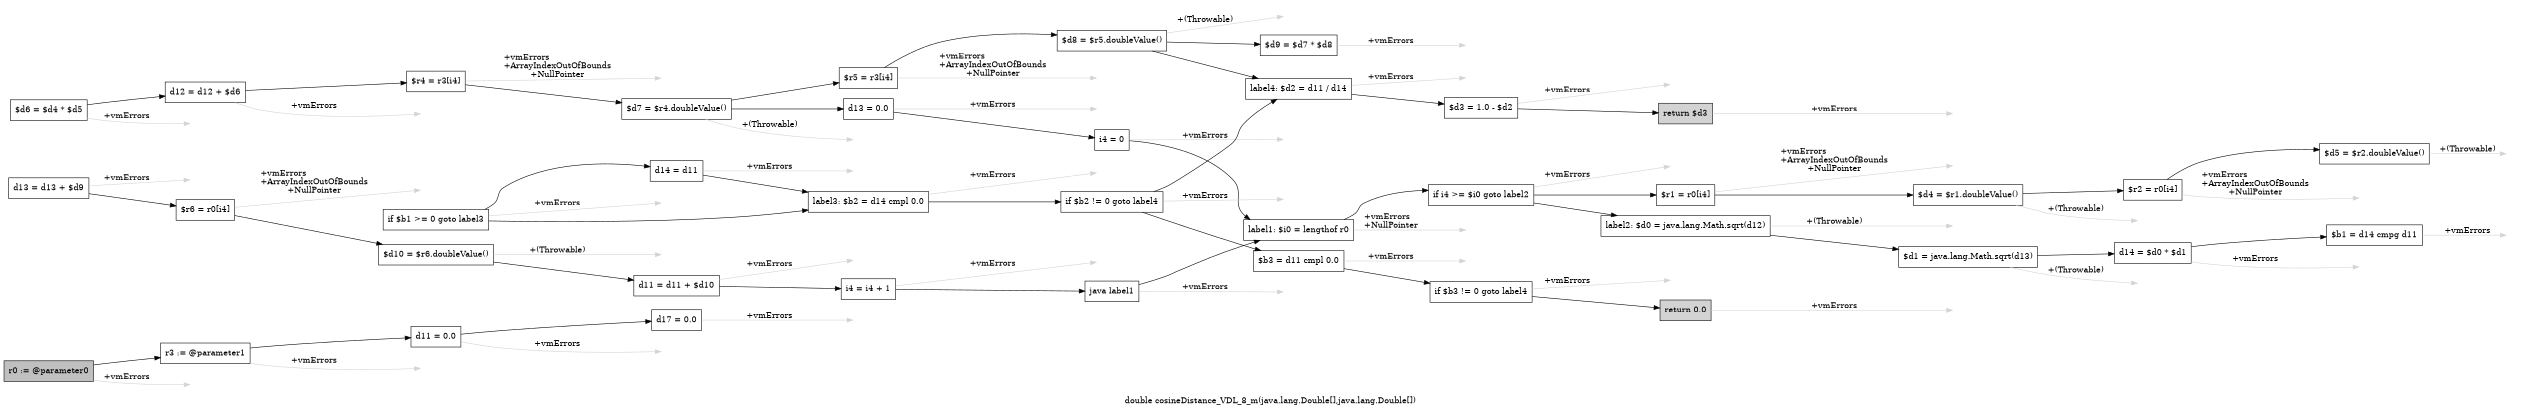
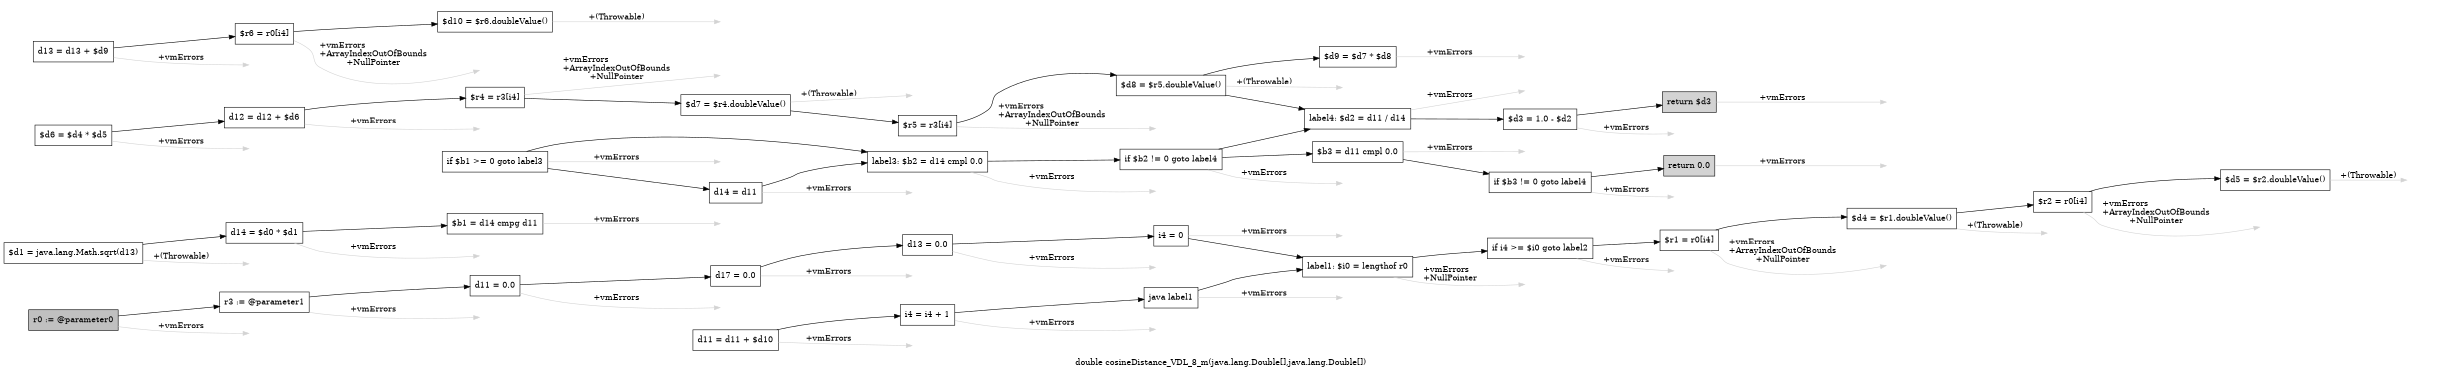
edge "$d7 = $r4.doubleValue()" -> "d13 = 0.0": now "d17 = 0.0" -> "d13 = 0.0"
node "label2: $d0 = java.lang.Math.sqrt(d12)": removed
edge "$d10 = $r6.doubleValue()" -> "d11 = d11 + $d10": removed
